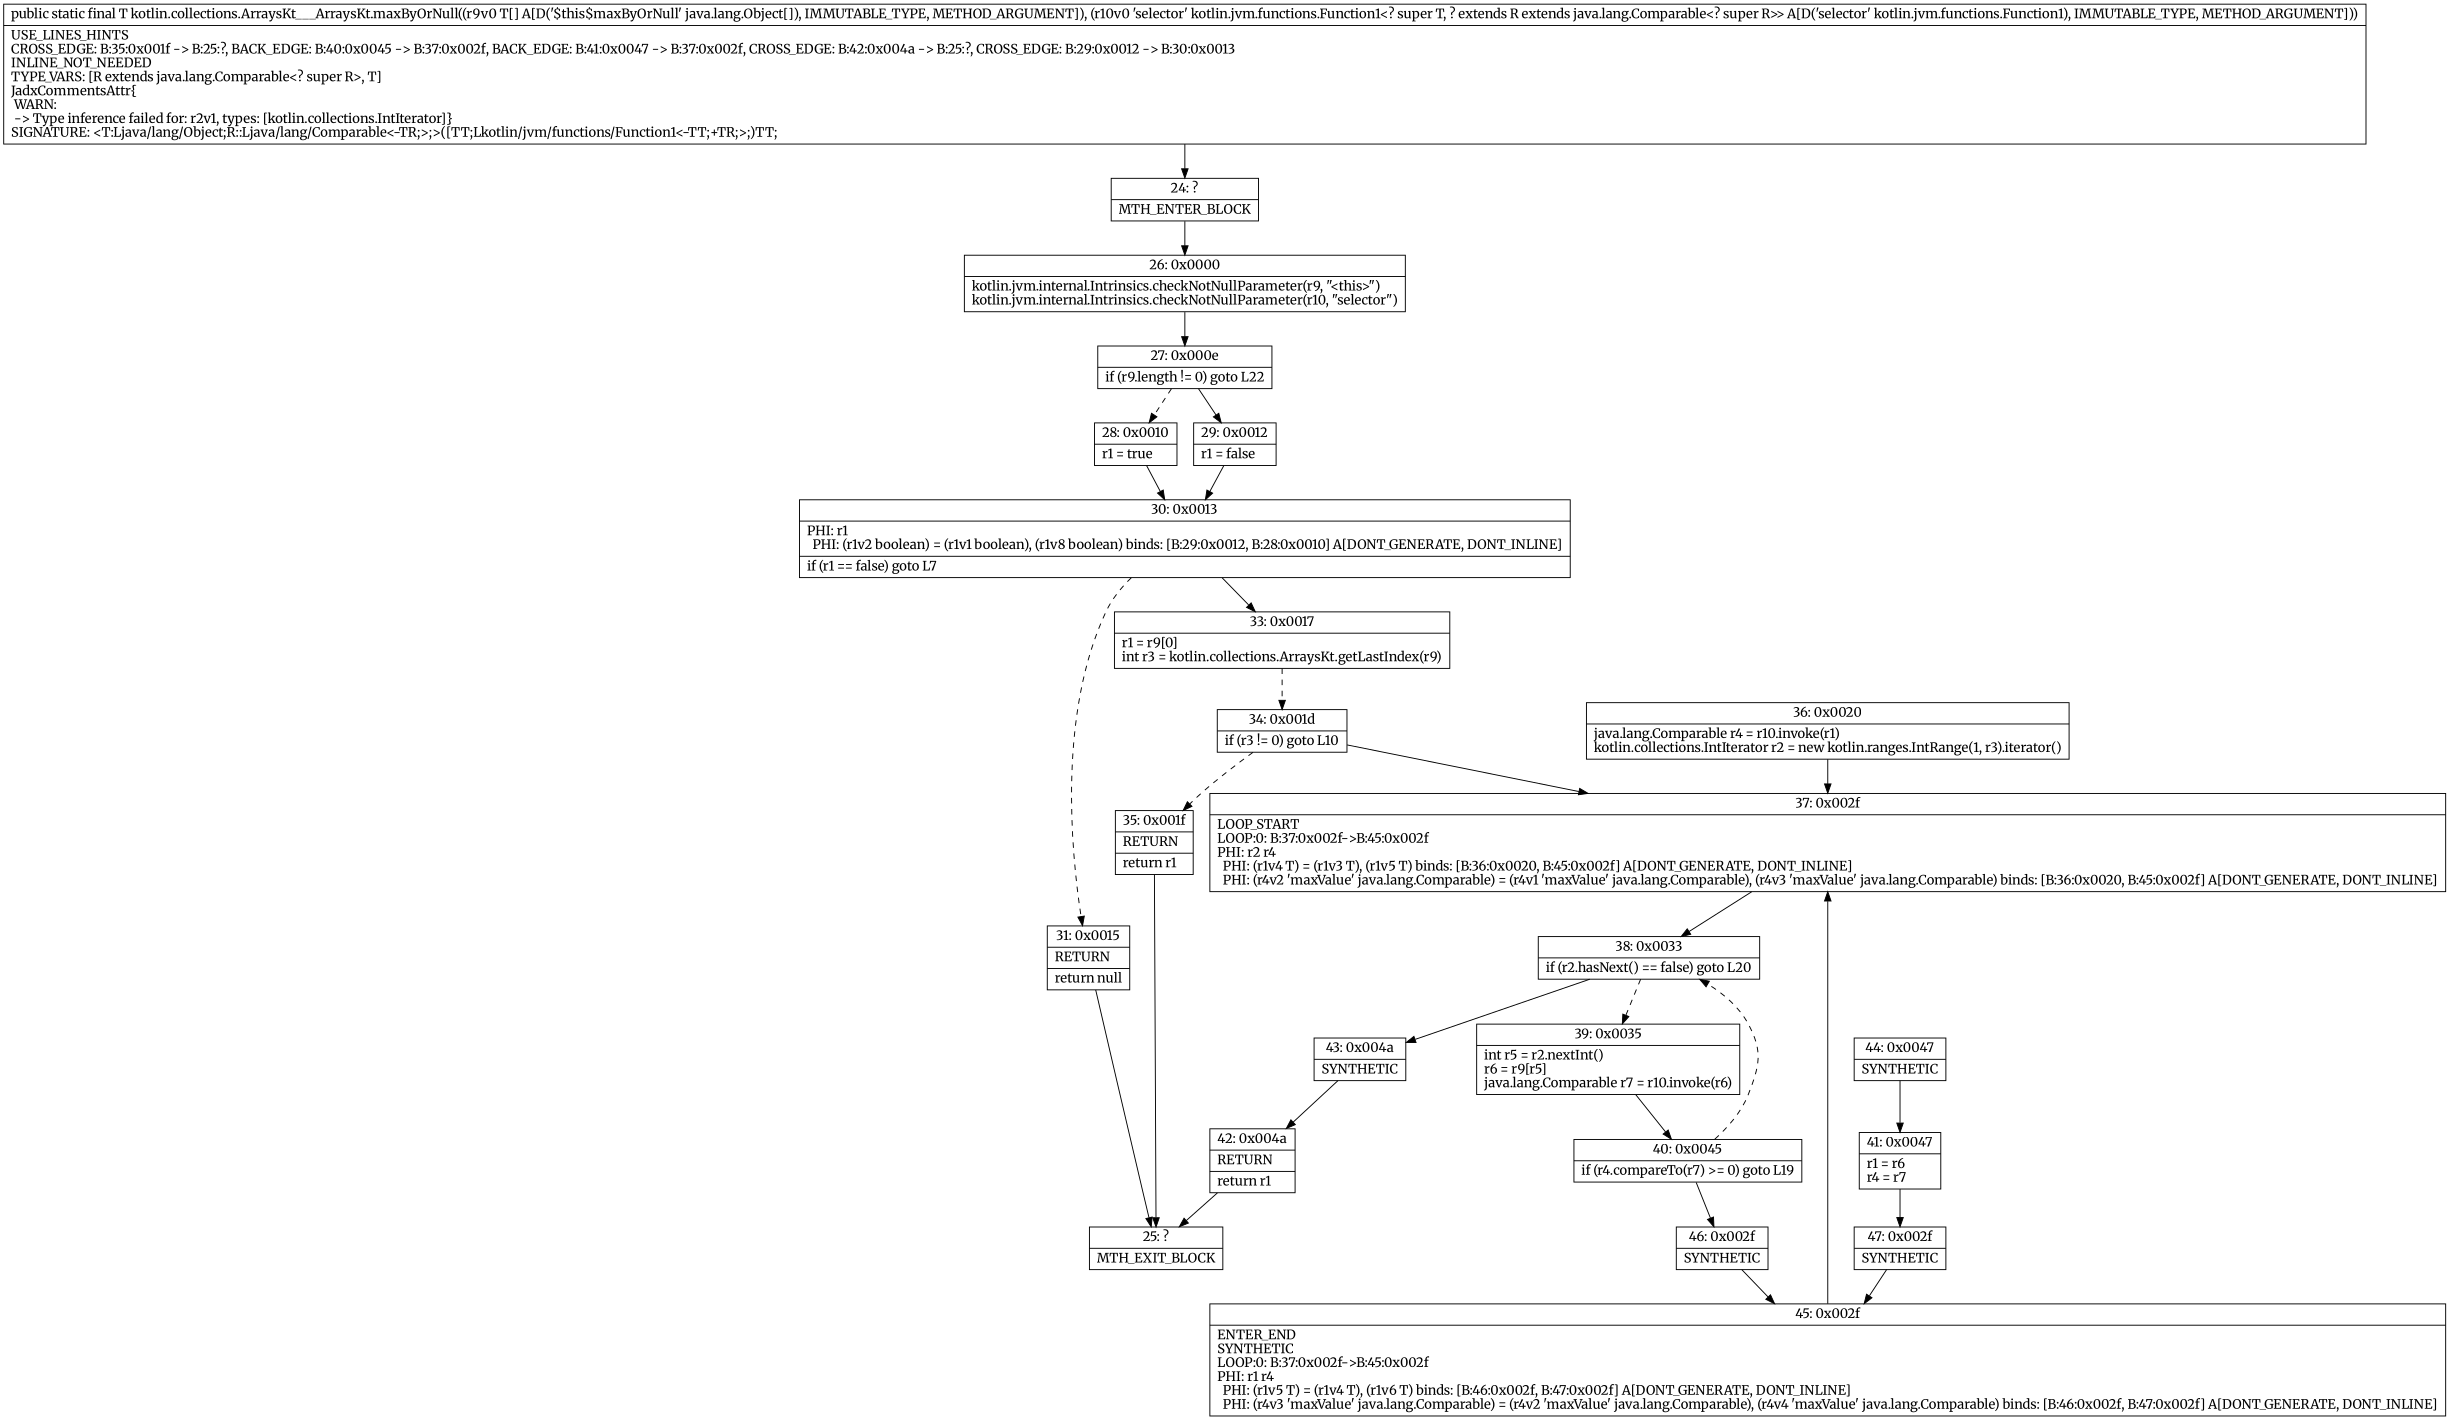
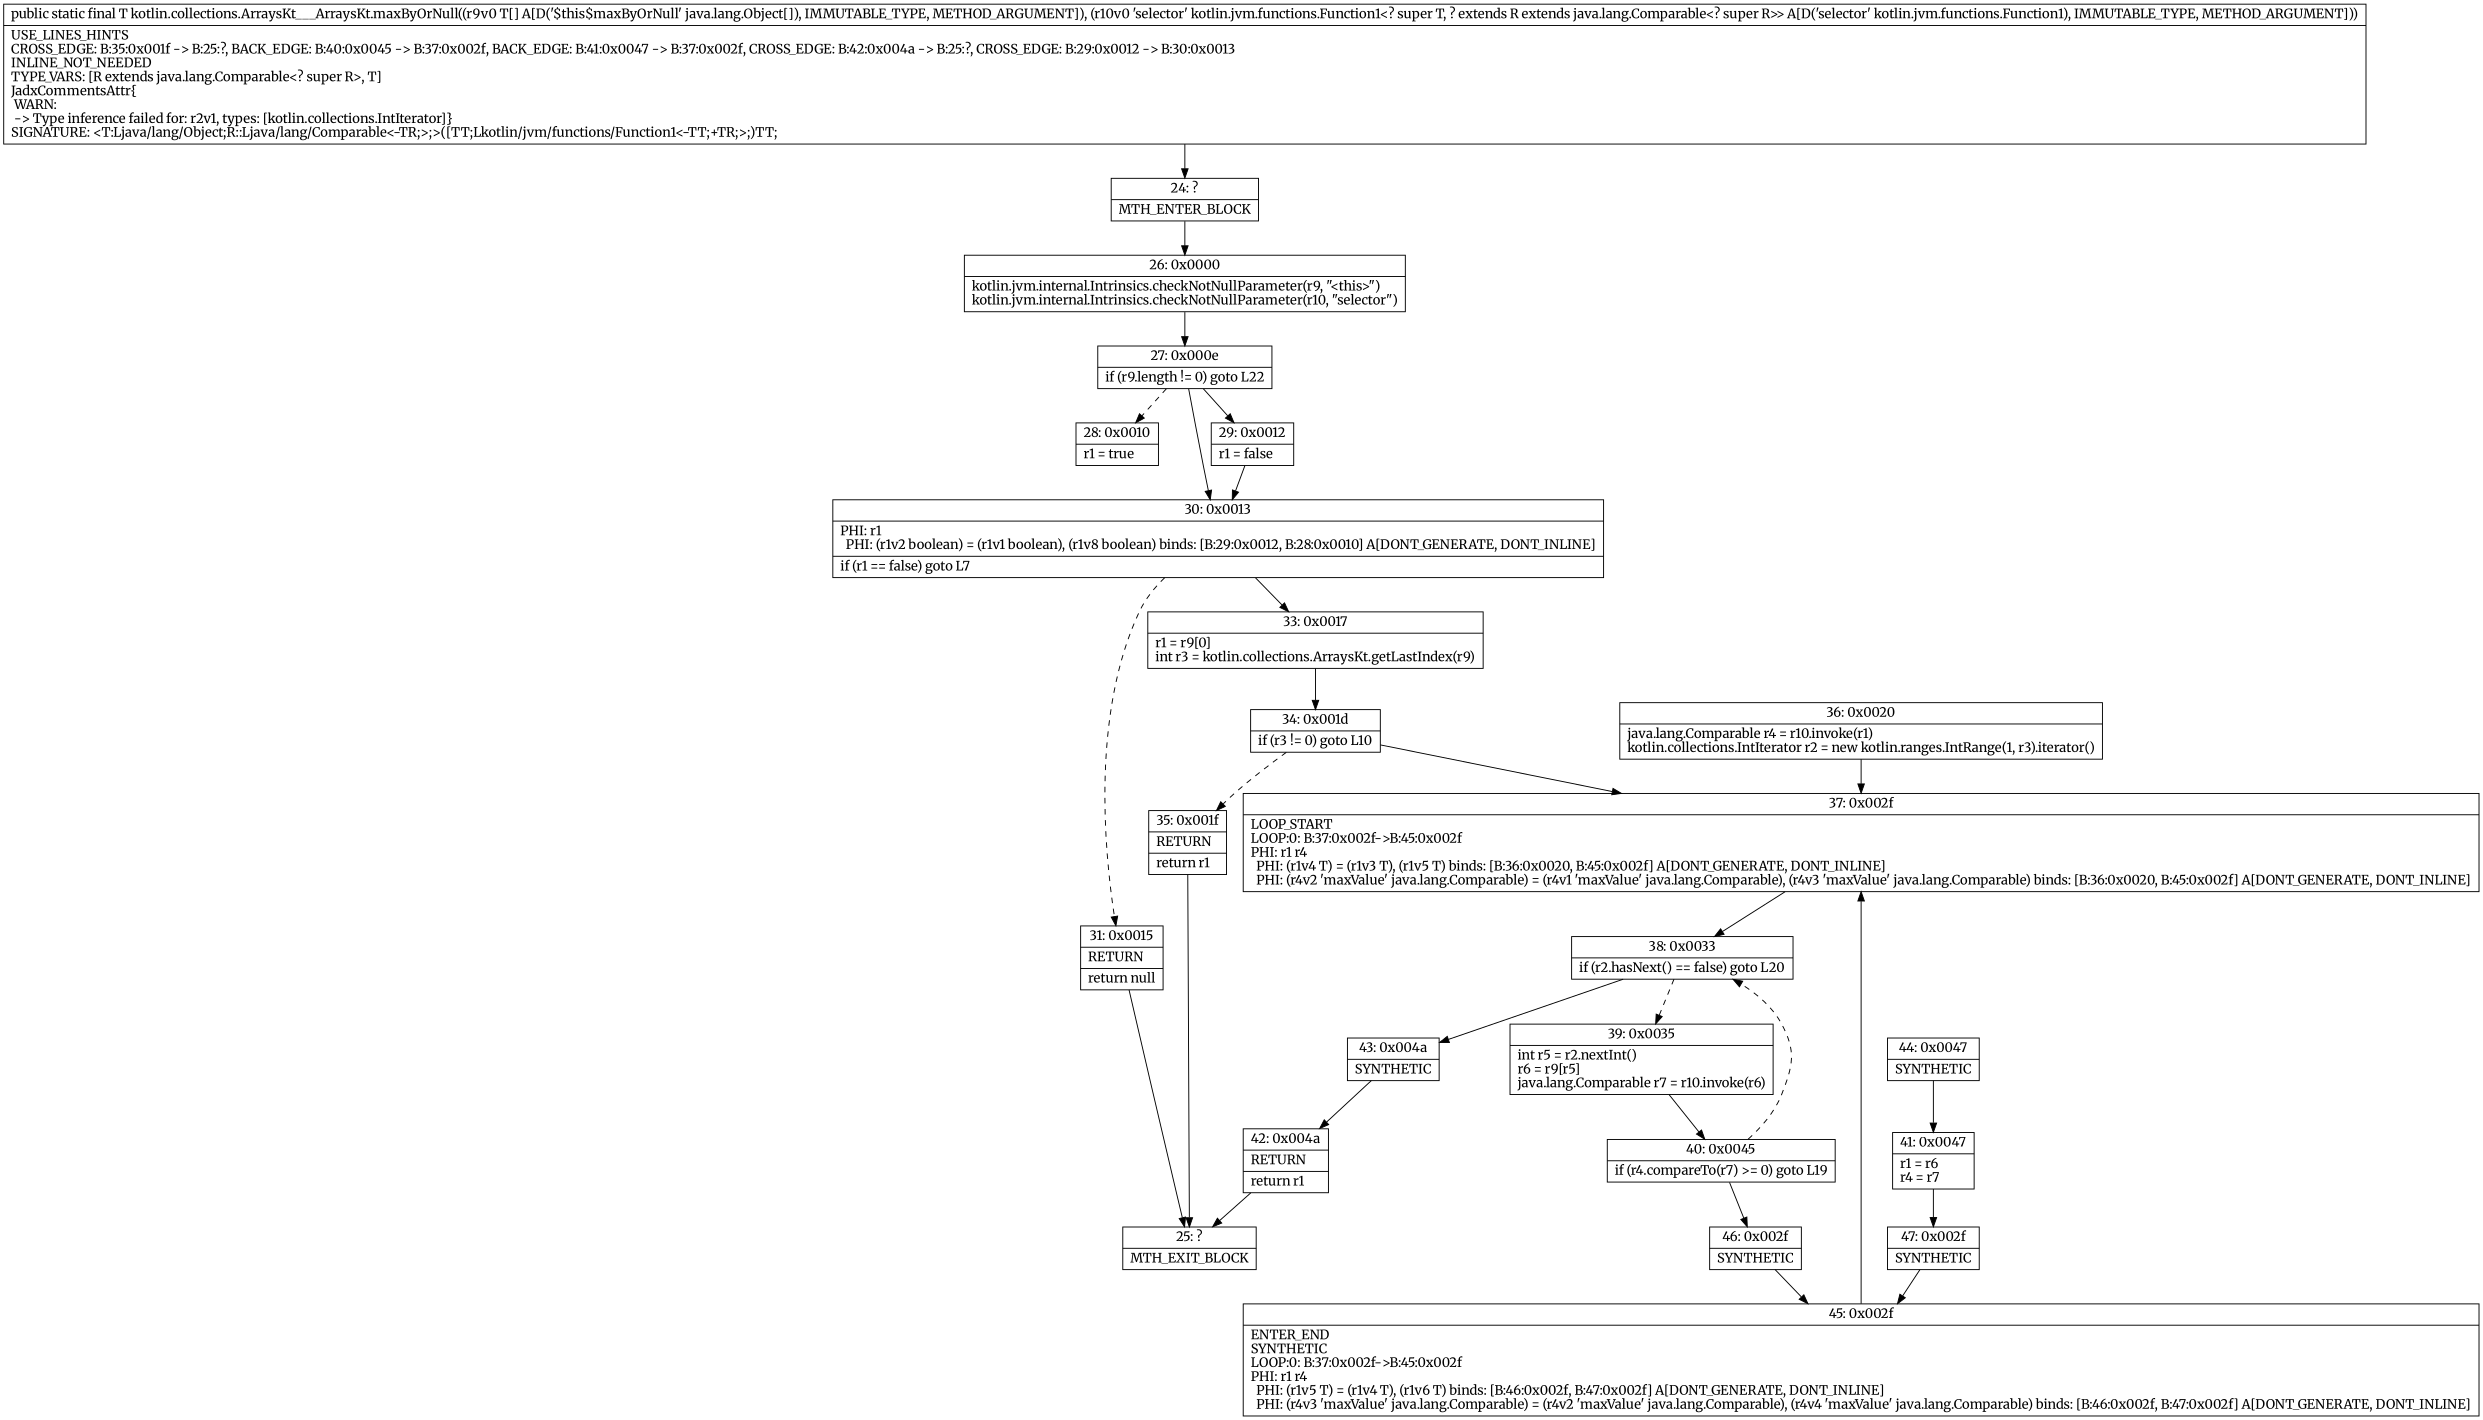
edge "28: 0x0010" -> "30: 0x0013": now "27: 0x000e" -> "30: 0x0013"
edge "33: 0x0017" -> "34: 0x001d": style dashed -> solid
node "37: 0x002f": text "PHI: r2 r4" -> "PHI: r1 r4"
